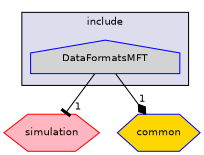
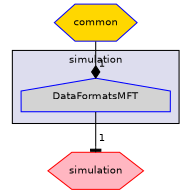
cluster "include": label "include" -> "simulation"
edge "DataFormatsMFT" -> "common": reversed
